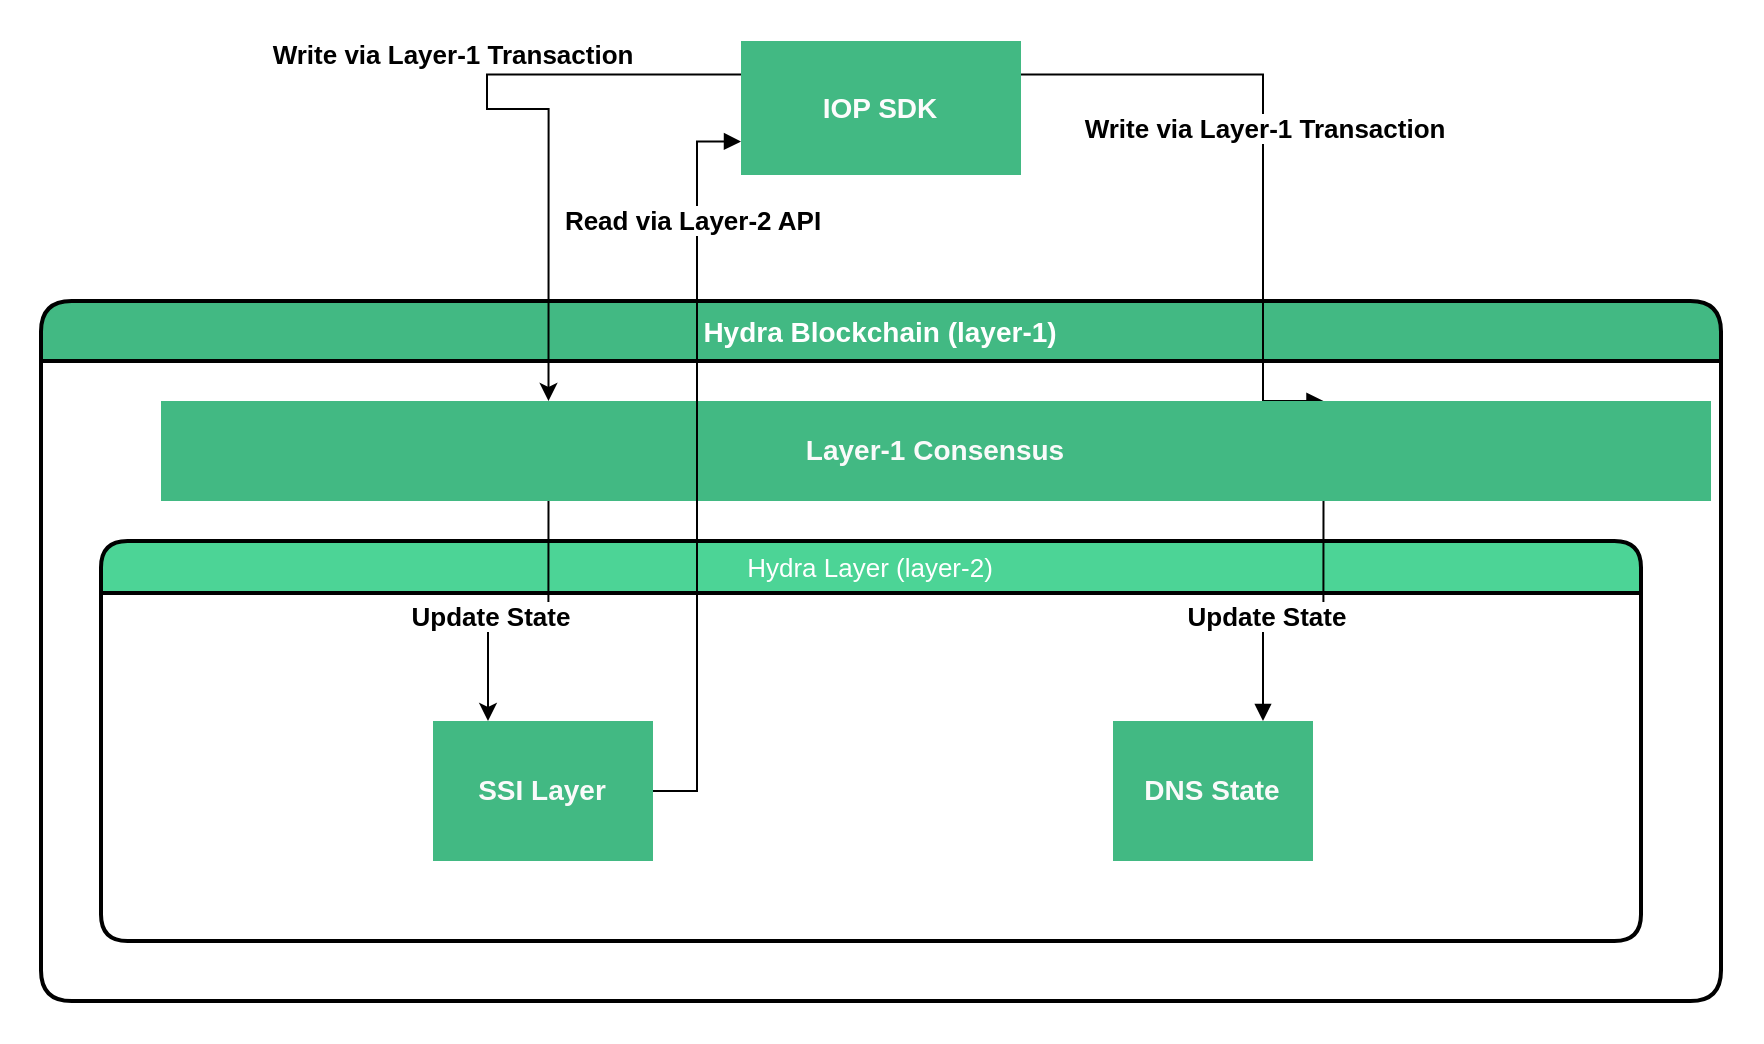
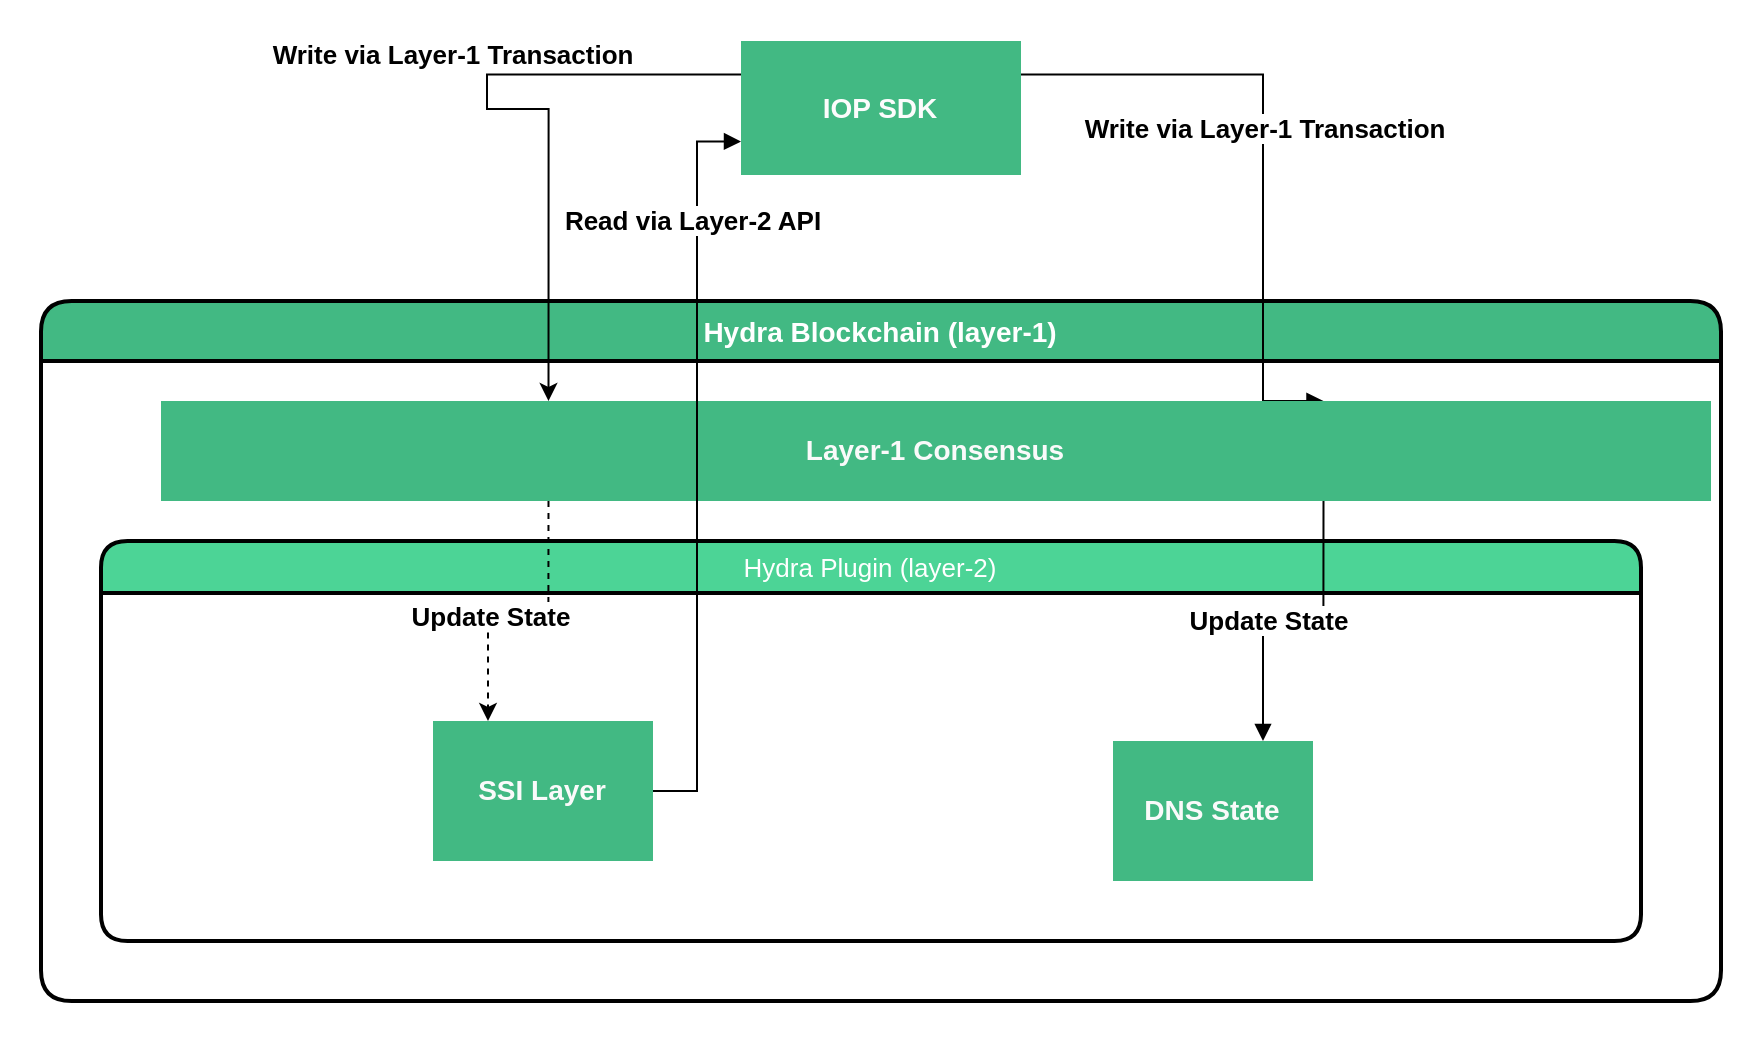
edge "Layer-1 Consensus" -> "SSI Layer": style solid -> dashed
node "Hydra Layer (layer-2)": label "Hydra Layer (layer-2)" -> "Hydra Plugin (layer-2)"
node "DNS State": moved (1213, 791) -> (1213, 811)
